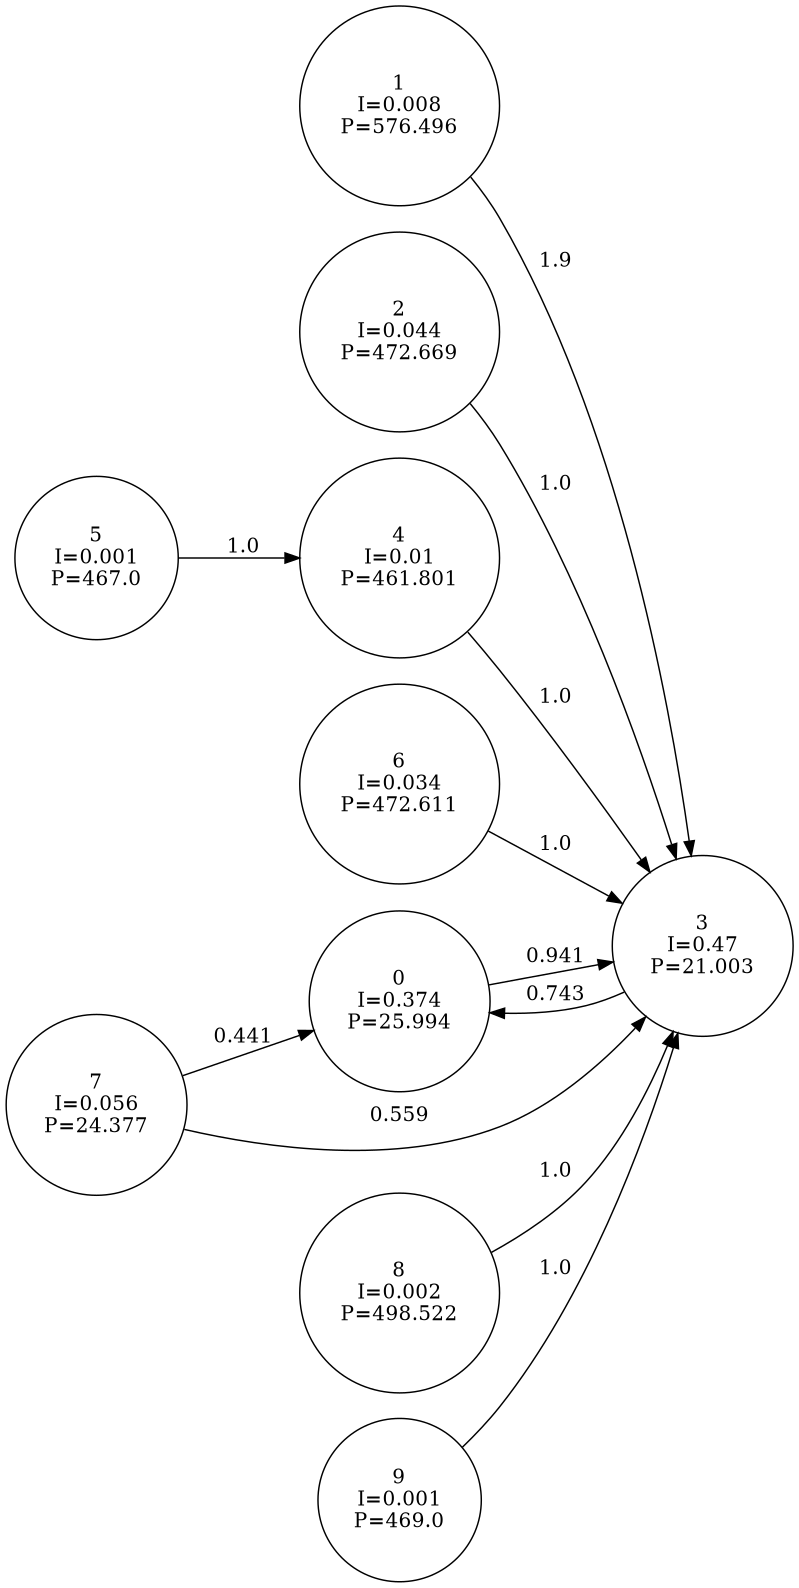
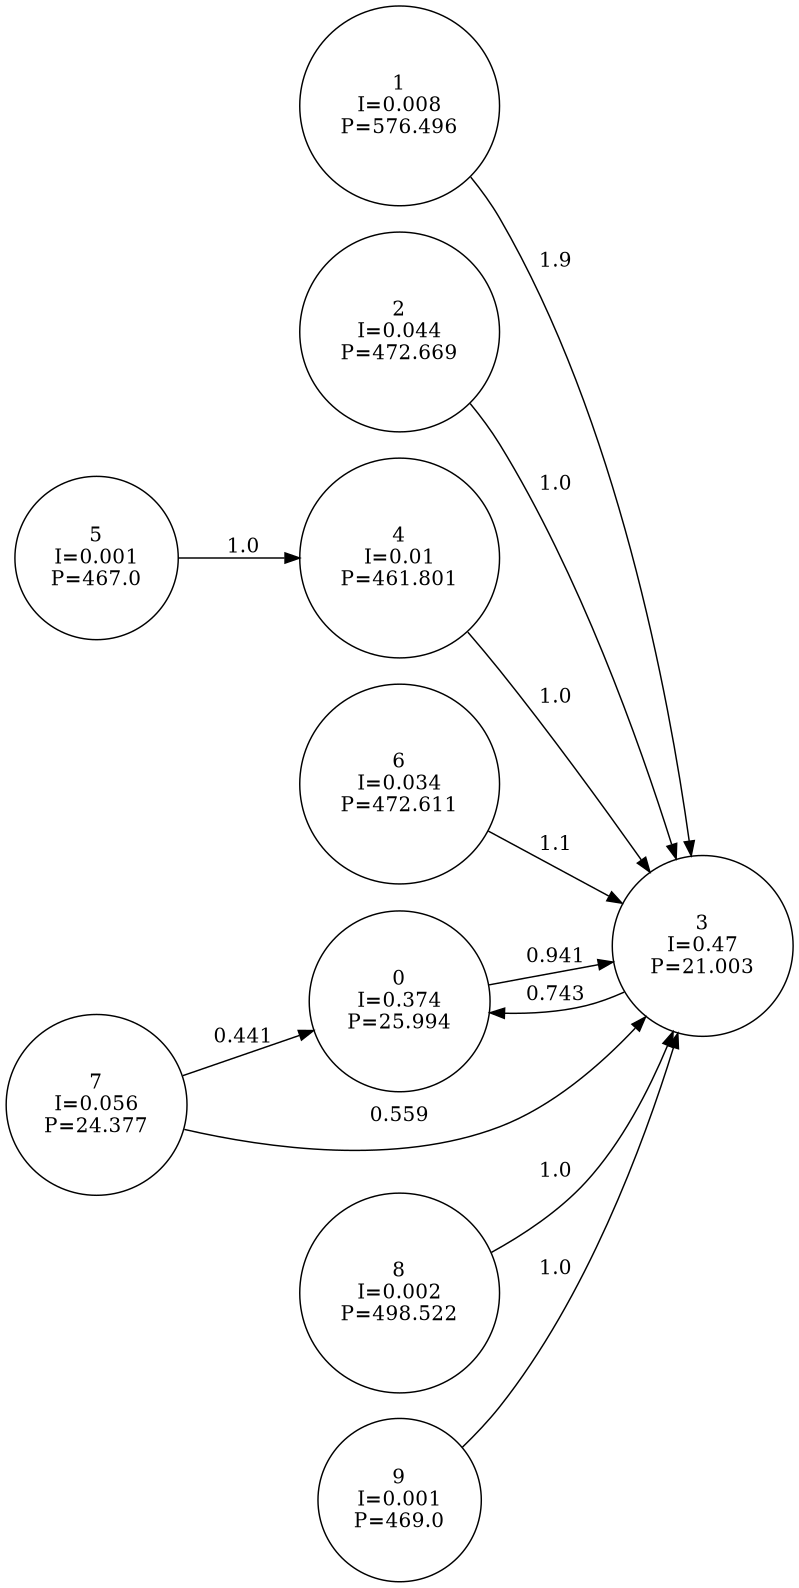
edge "6 I=0.034 P=472.611" -> "3 I=0.47 P=21.003": label "1.0" -> "1.1"
